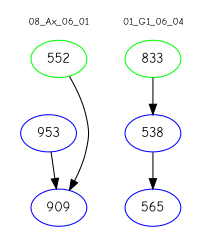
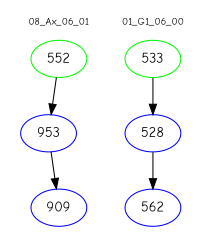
cluster "01_G1_06_04": label "01_G1_06_04" -> "01_G1_06_00"
node "833": label "833" -> "533"
edge "552" -> "909": now "552" -> "953"
node "538": label "538" -> "528"
node "565": label "565" -> "562"
